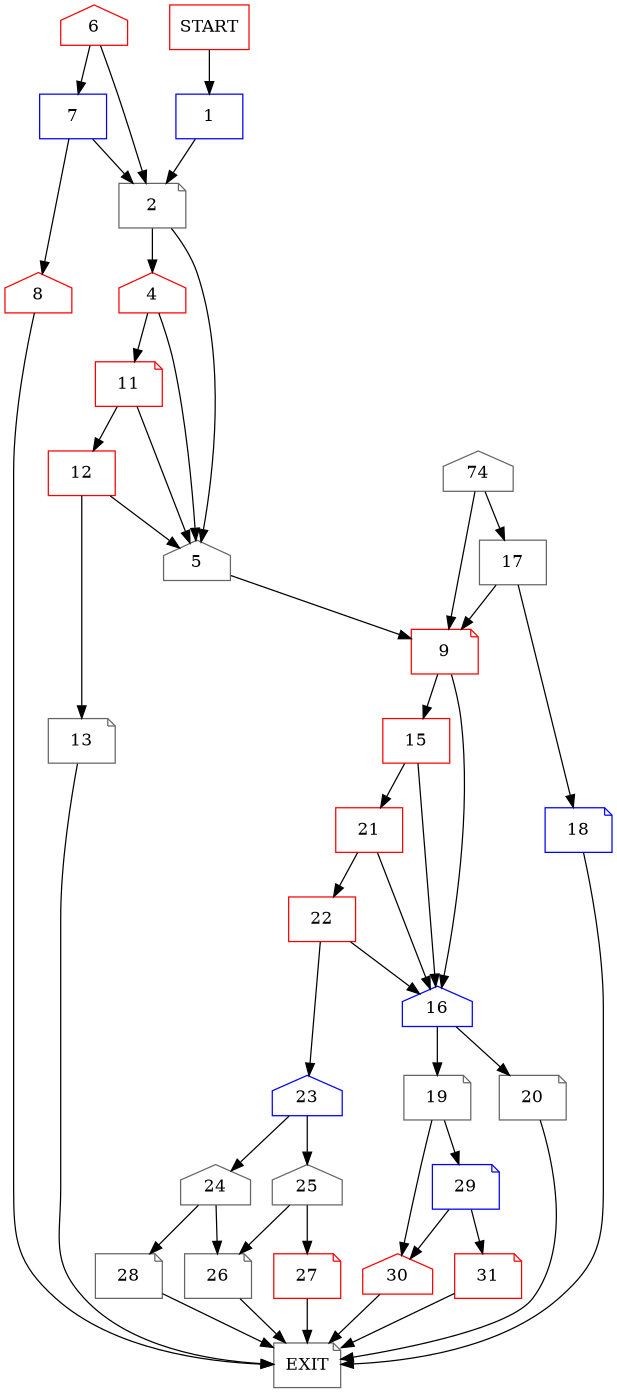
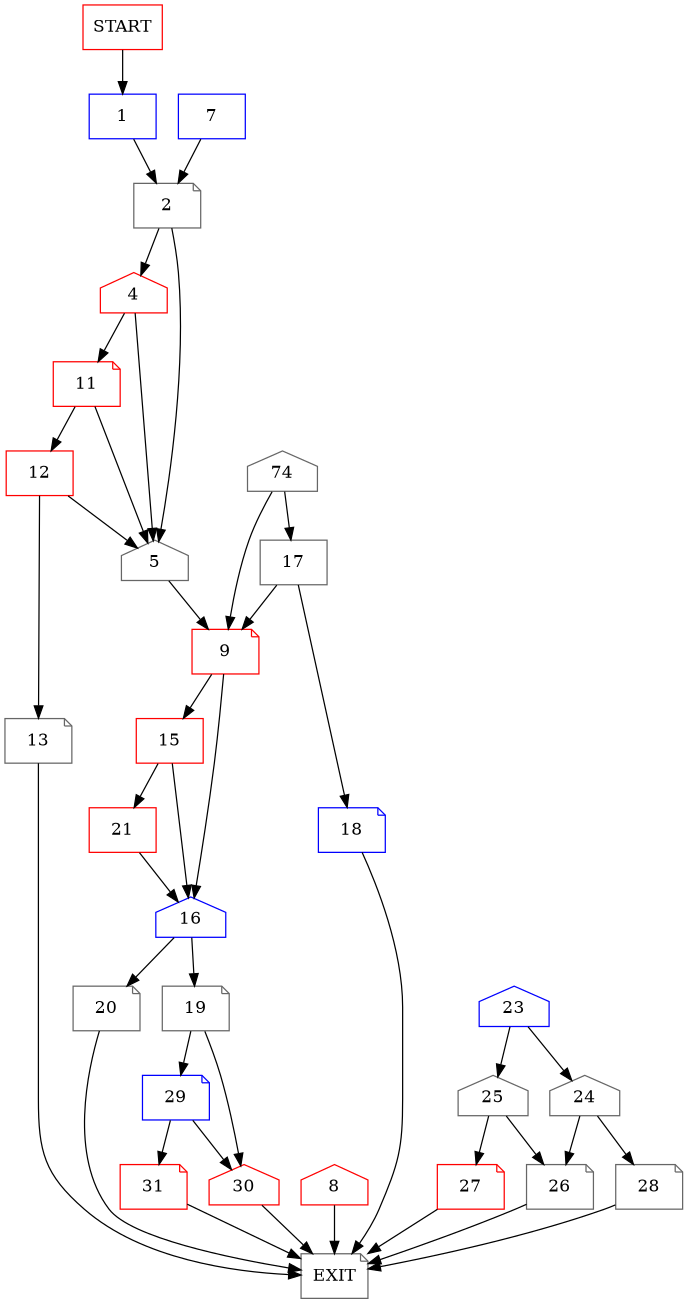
node "6": removed
edge "7" -> "8": removed
node "22": removed
